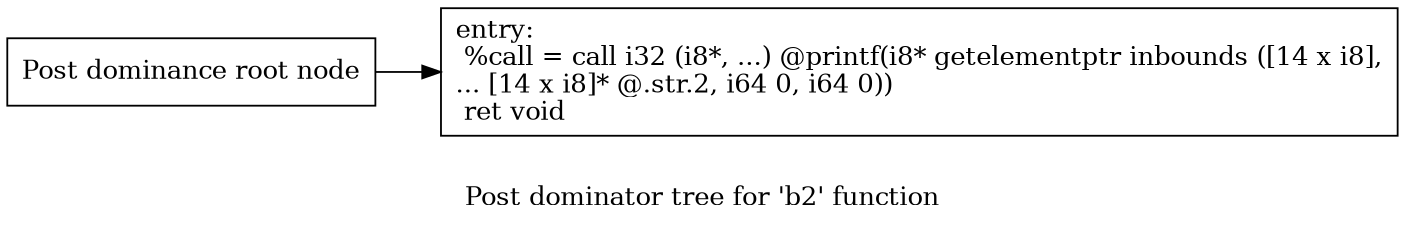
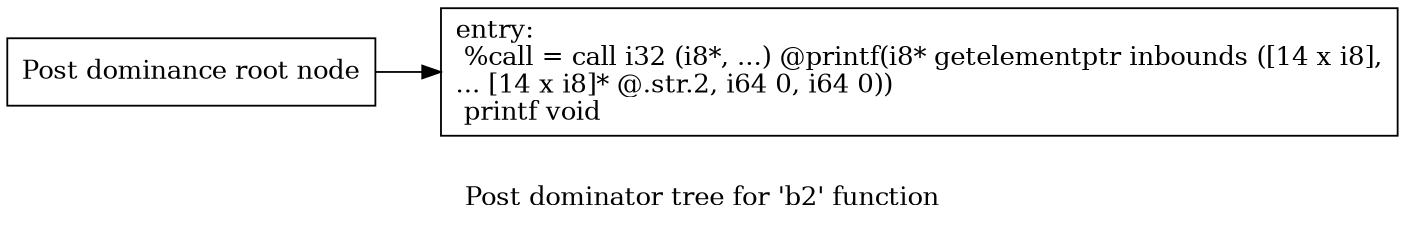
node "entry:": text "ret void" -> "printf void"
